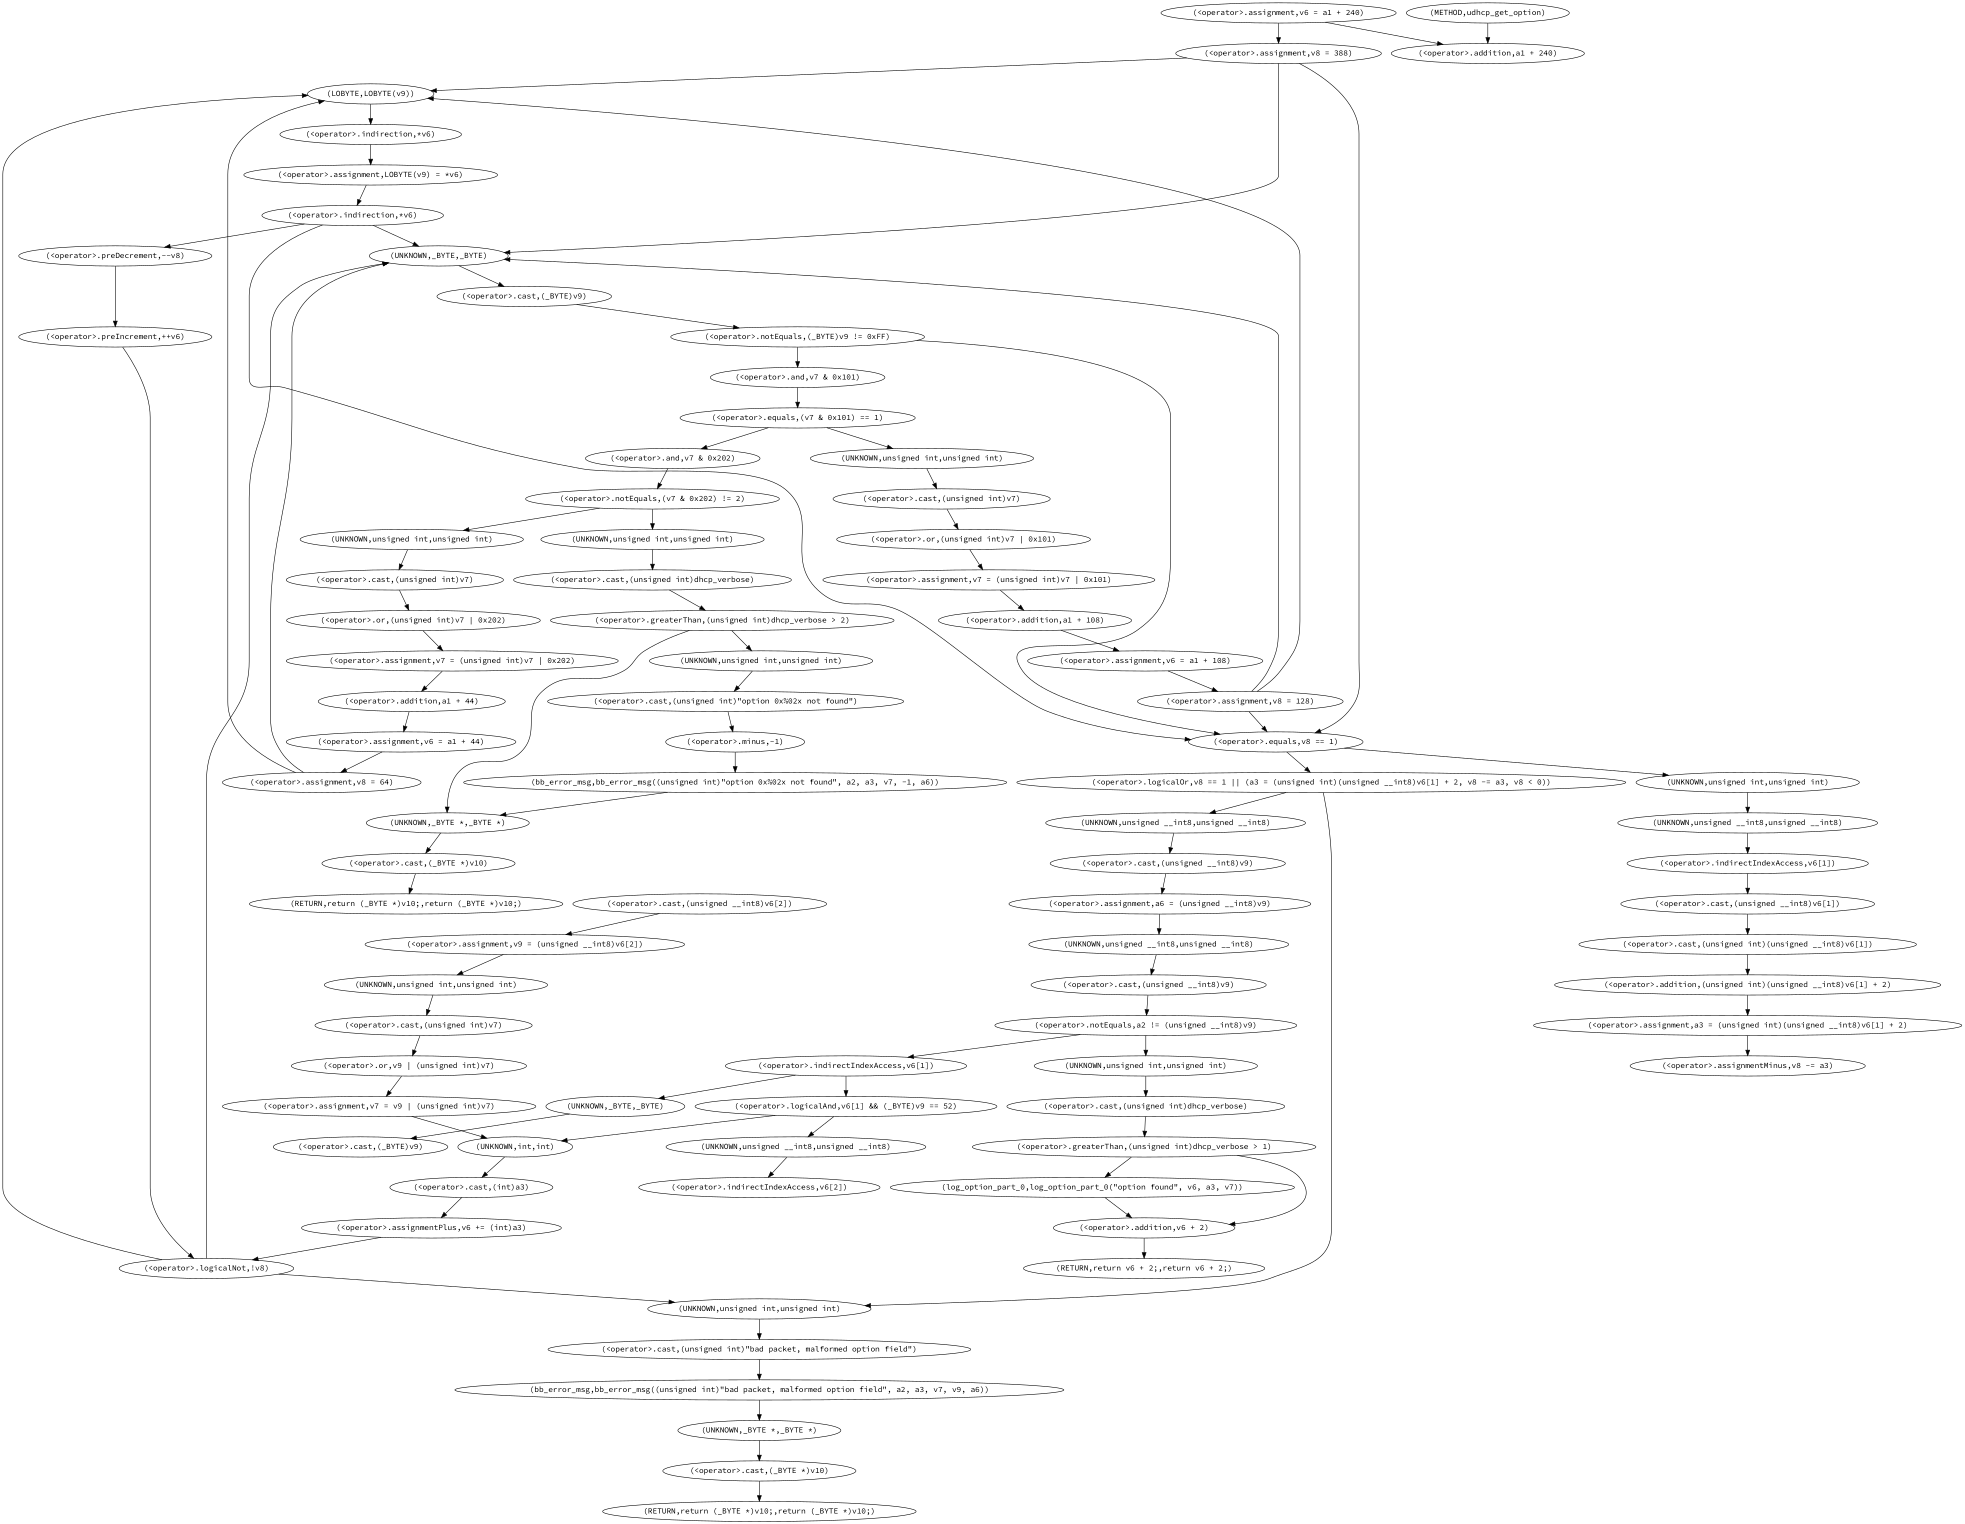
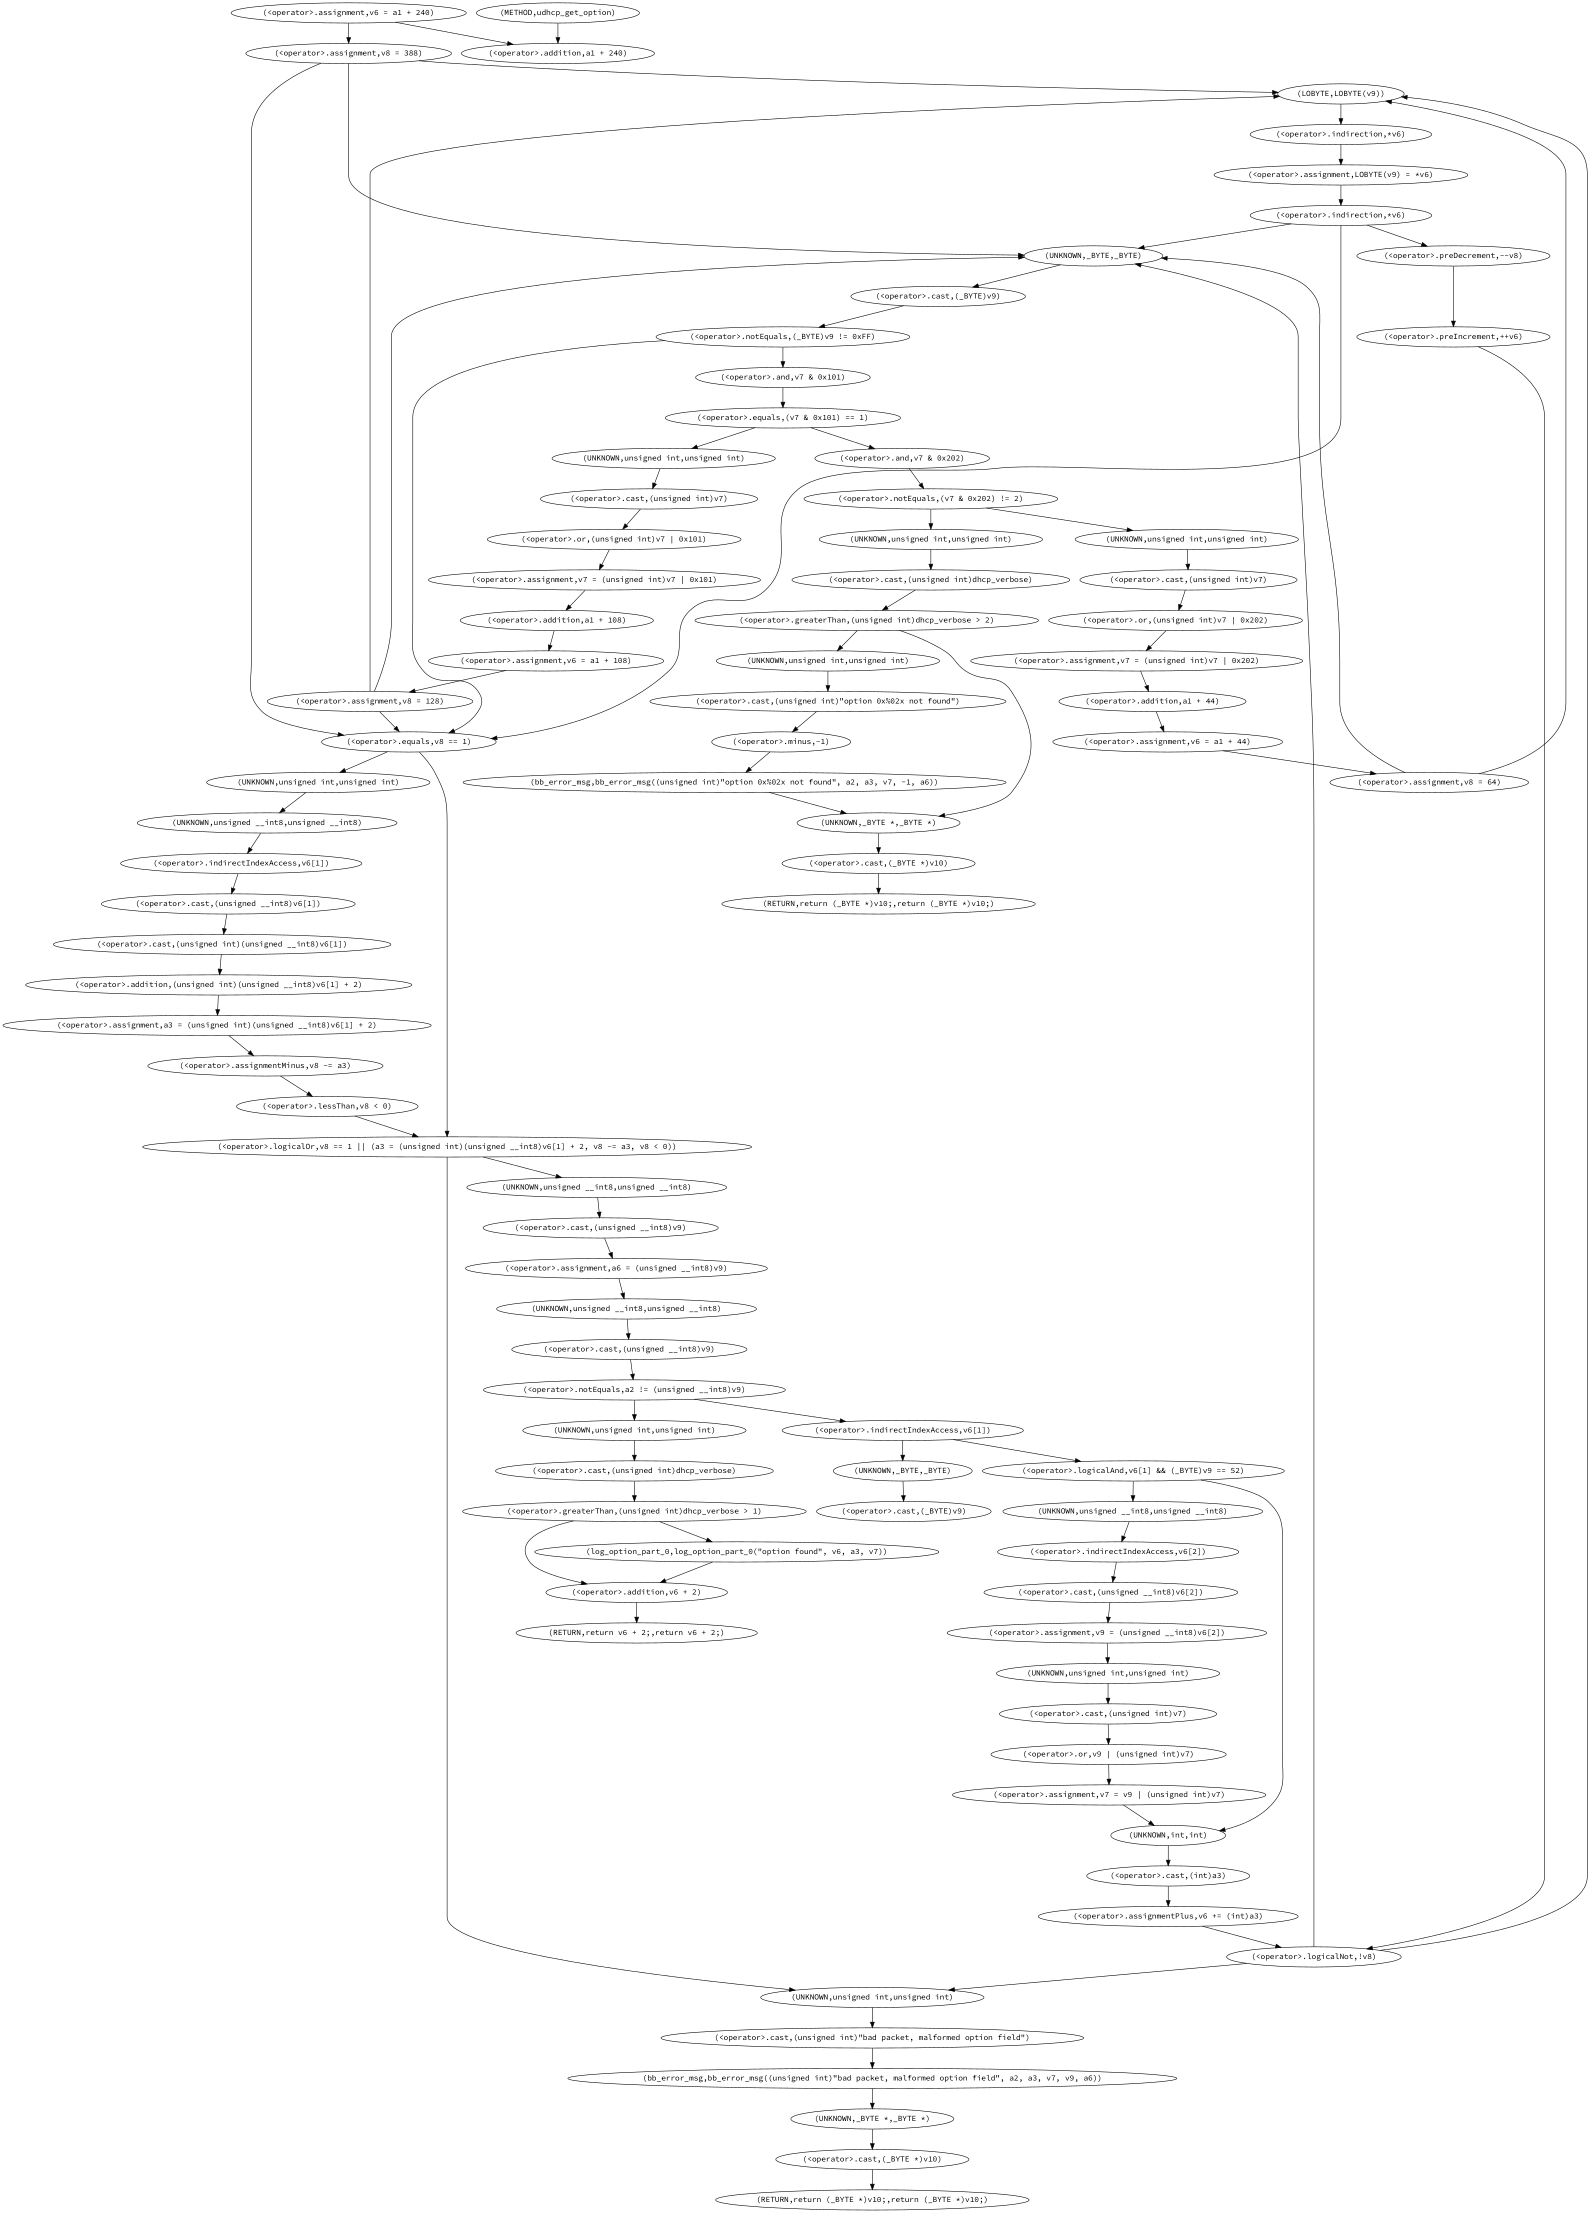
node "(<operator>.lessThan,v8 < 0)": added
edge "(<operator>.indirectIndexAccess,v6[2])" -> "(<operator>.cast,(unsigned __int8)v6[2])": added
